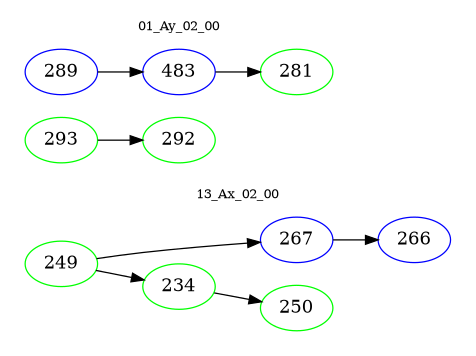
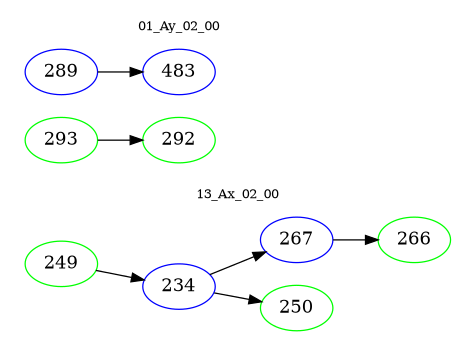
node "281": removed
node "266": color blue -> green
edge "249" -> "267": now "234" -> "267"
node "234": color green -> blue
